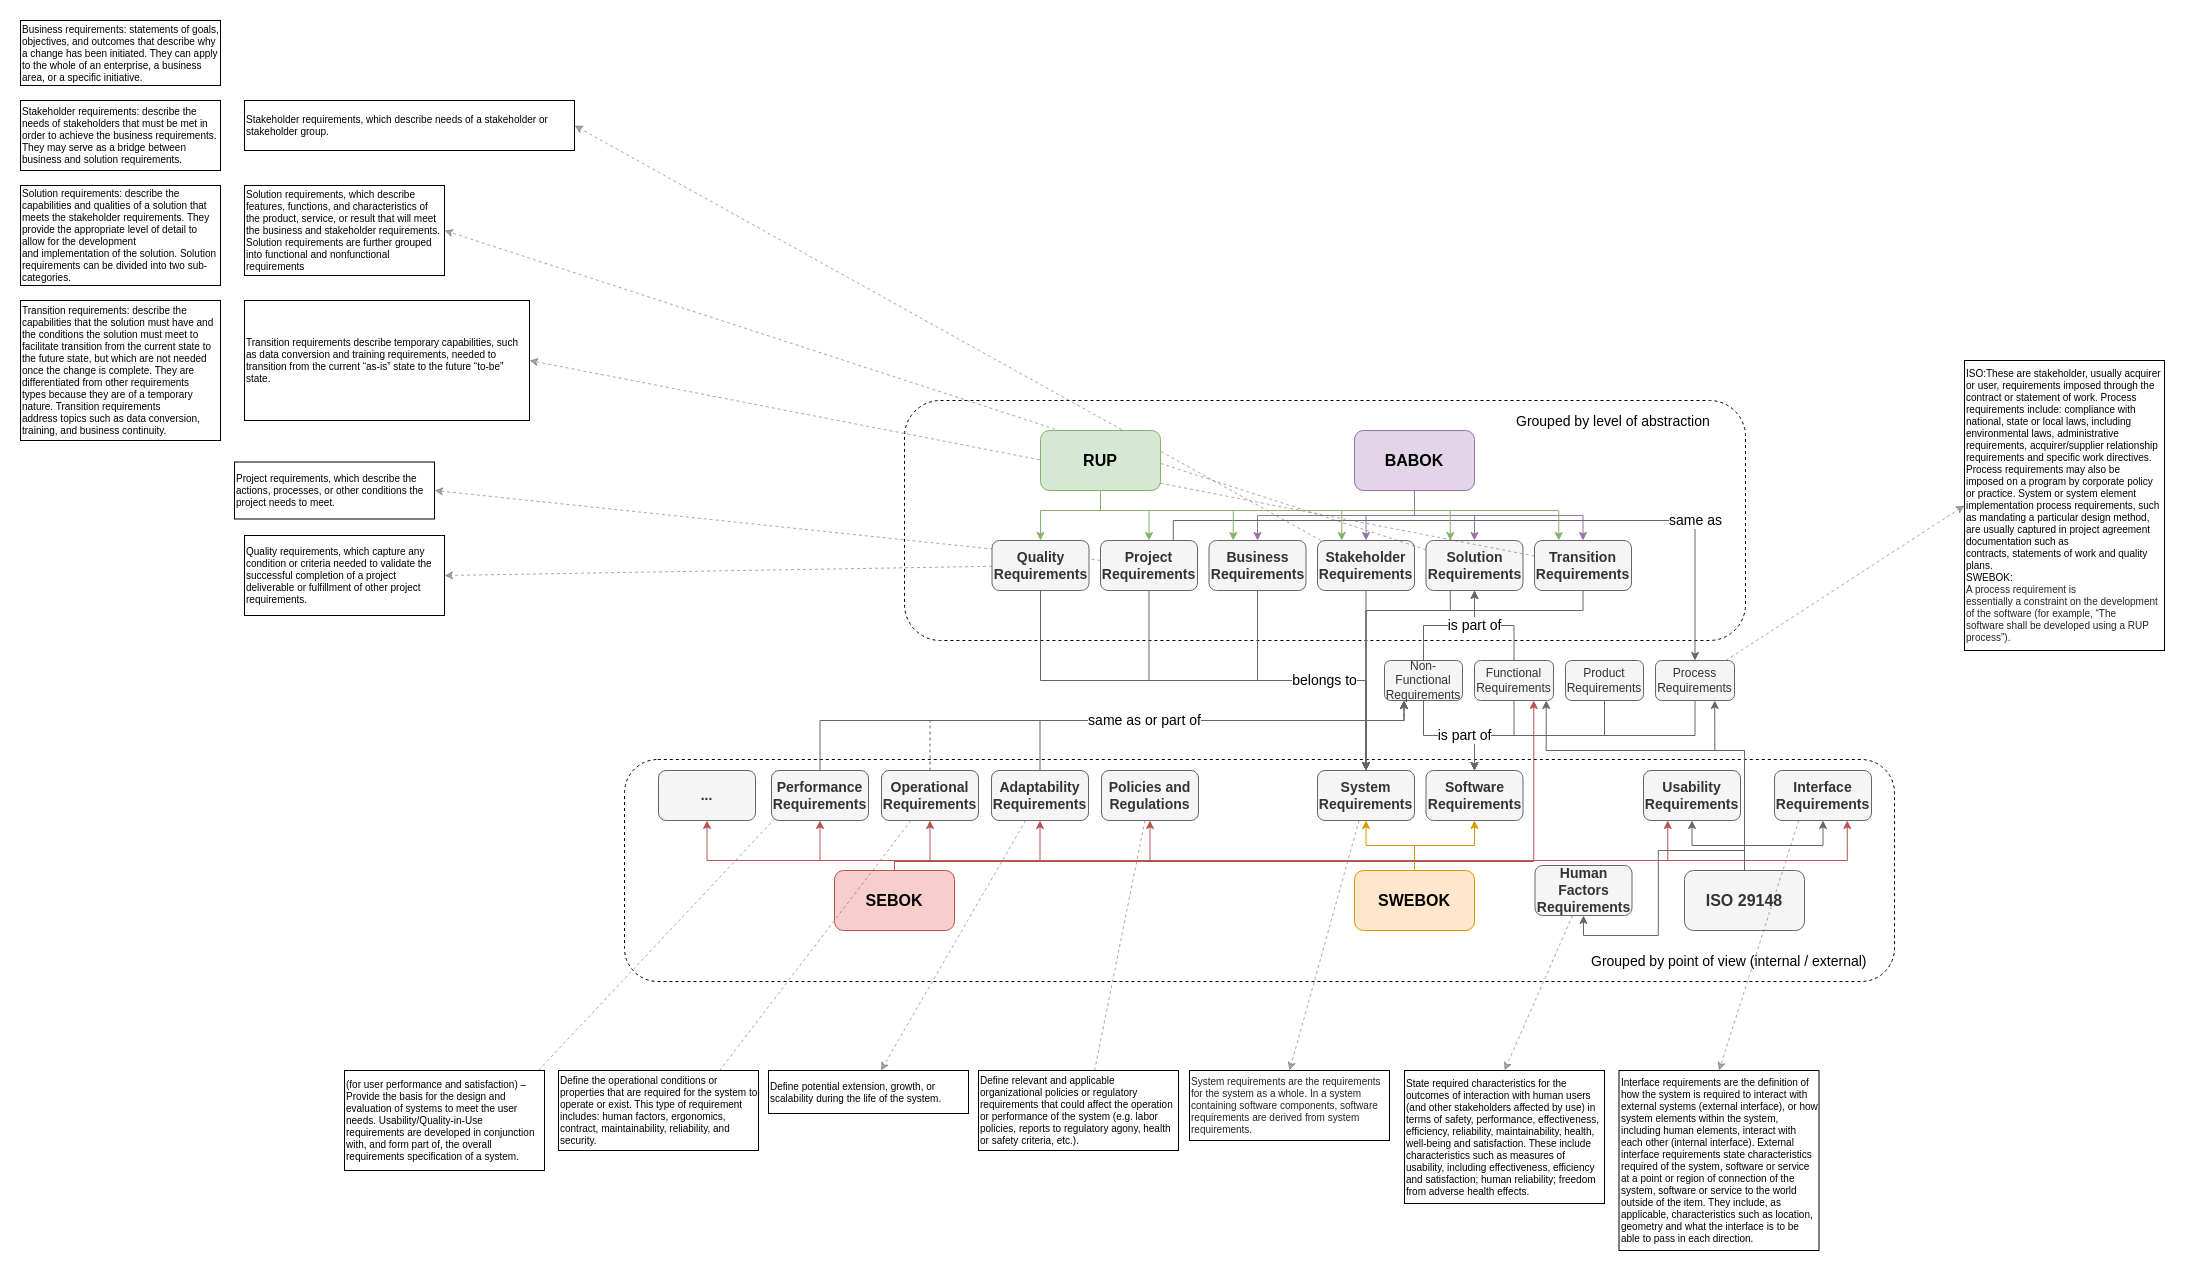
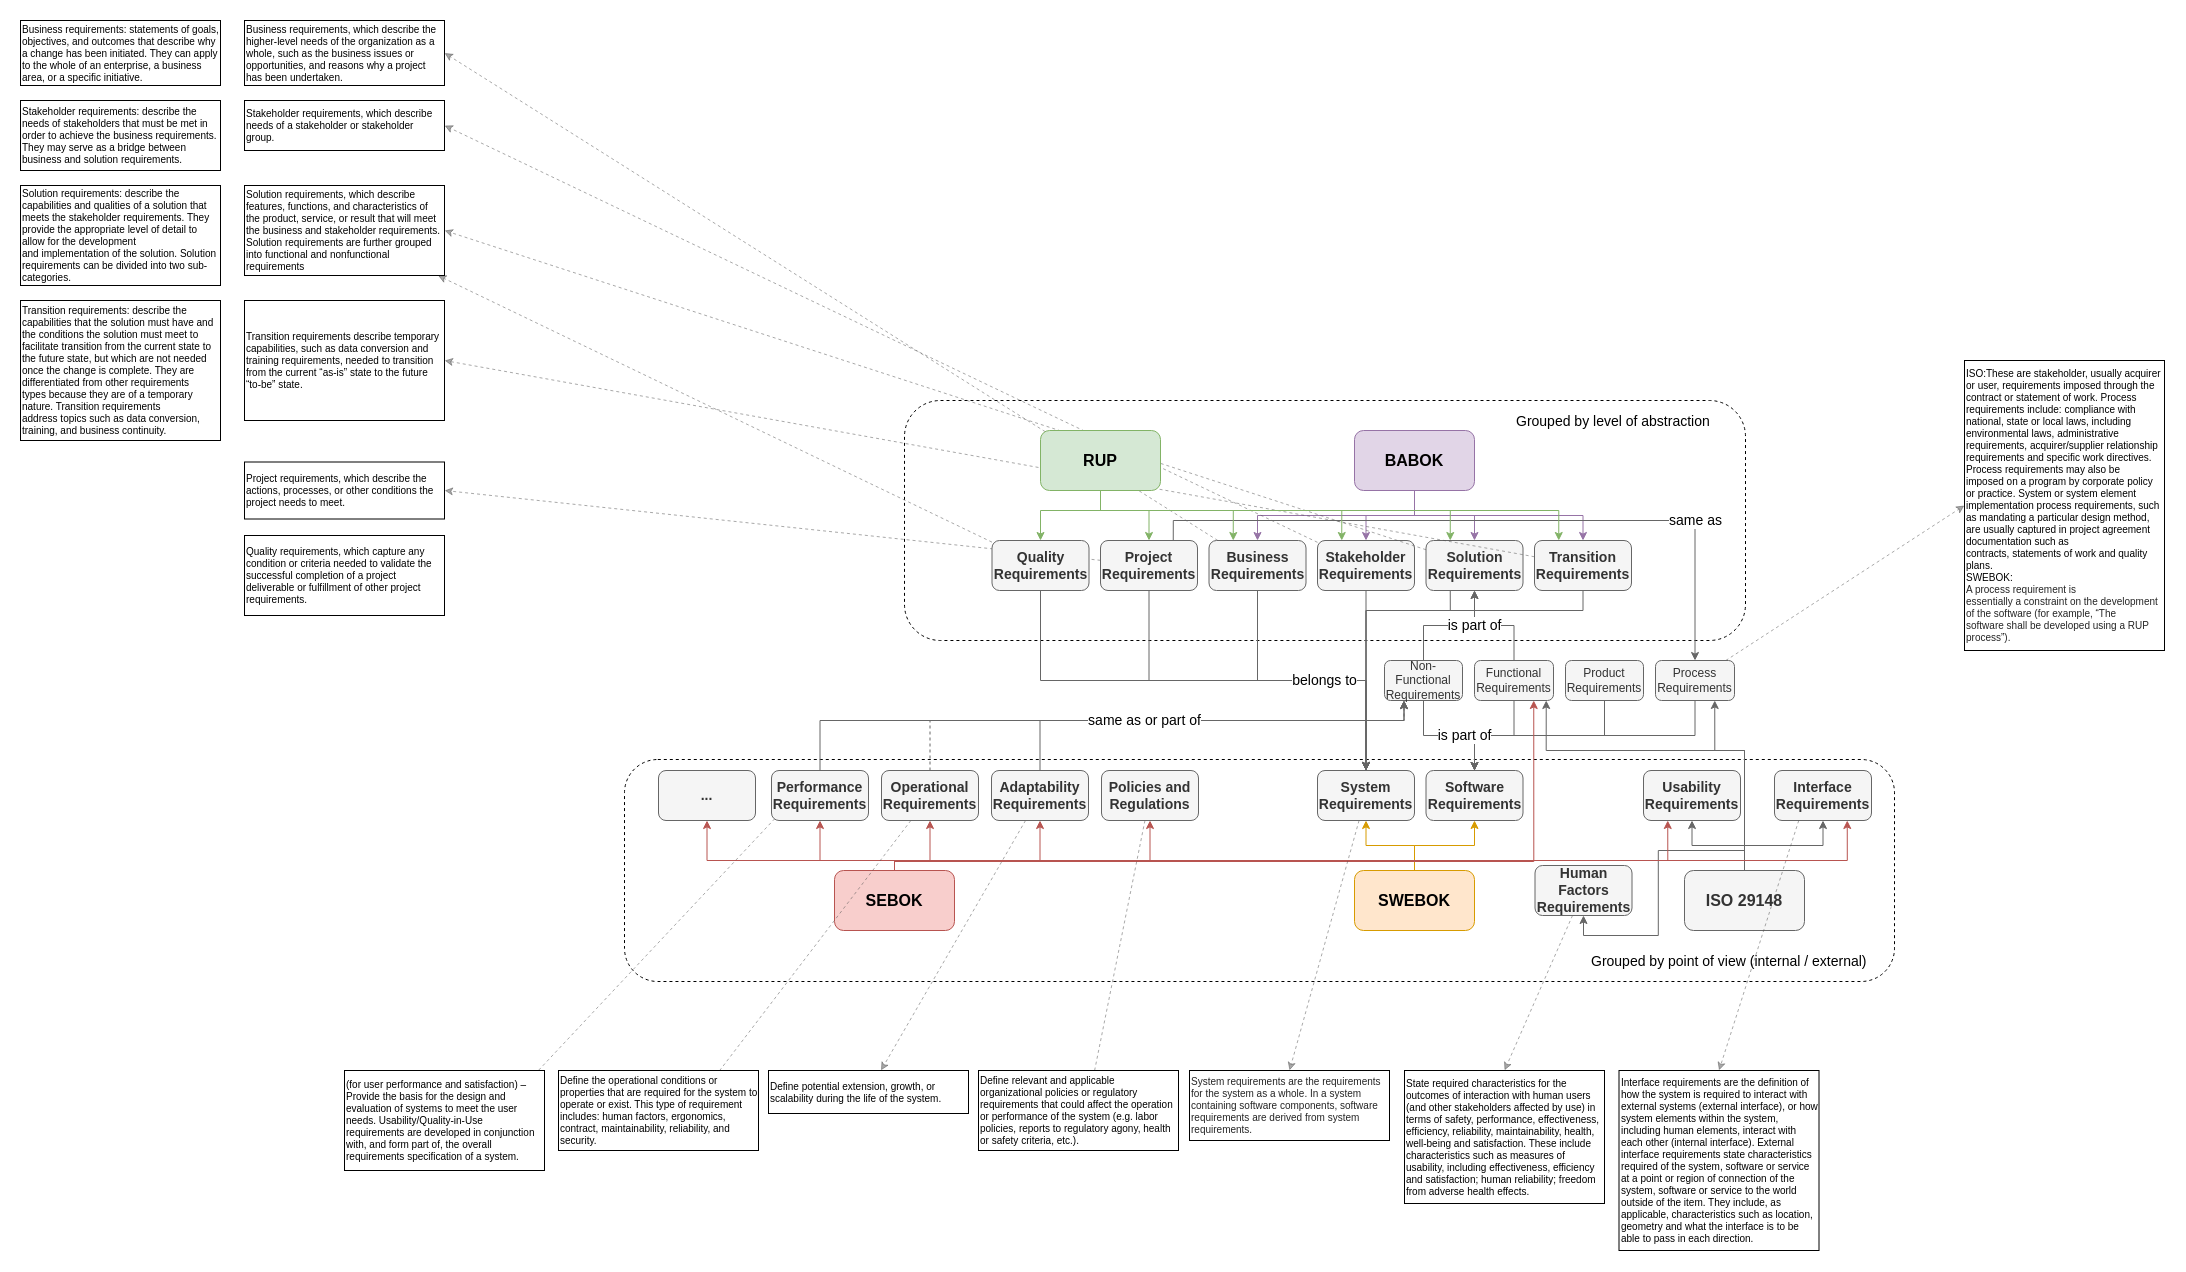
node "Business requirements, which describe the higher-level needs of the organization as a whole, such as the business issues or opportunities, and reasons why a project has been undertaken.": added
edge "Business Requirements" -> "Business requirements, which describe the higher-level needs of the organization as a whole, such as the business issues or opportunities, and reasons why a project has been undertaken.": added
node "Stakeholder requirements, which describe needs of a stakeholder or stakeholder group.": size 330x50 -> 200x50
node "Transition requirements describe temporary capabilities, such as data conversion and training requirements, needed to transition from the current “as-is” state to the future “to-be” state.": size 285x120 -> 200x120
node "Project requirements, which describe the actions, processes, or other conditions the project needs to meet.": moved (335, 491) -> (345, 491)
edge "Quality Requirements" -> "Quality requirements, which capture any condition or criteria needed to validate the successful completion of a project deliverable or fulfillment of other project requirements.": now "Quality Requirements" -> "Solution requirements, which describe features, functions, and characteristics of the product, service, or result that will meet the business and stakeholder requirements. Solution requirements are further grouped into functional and nonfunctional requirements"
